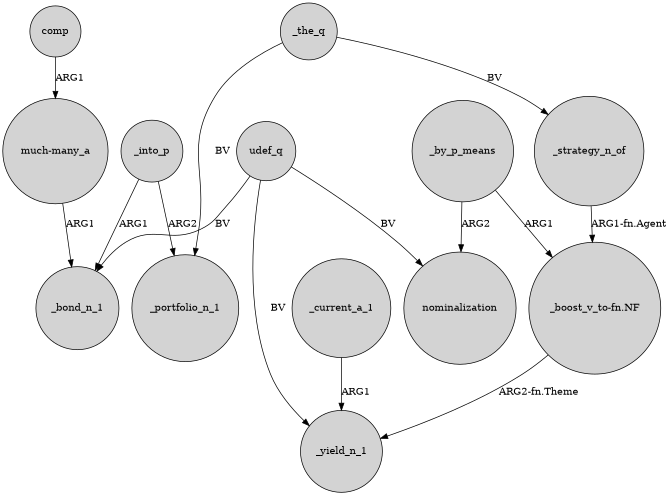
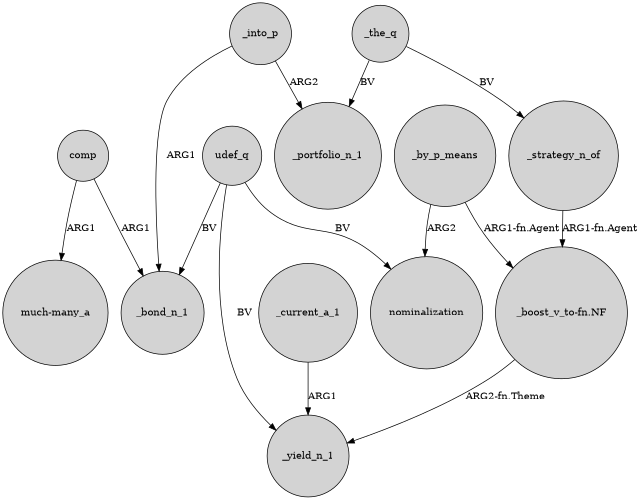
edge "_by_p_means" -> "_boost_v_to-fn.NF": label "ARG1" -> "ARG1-fn.Agent"
edge "much-many_a" -> "_bond_n_1": now "comp" -> "_bond_n_1"
